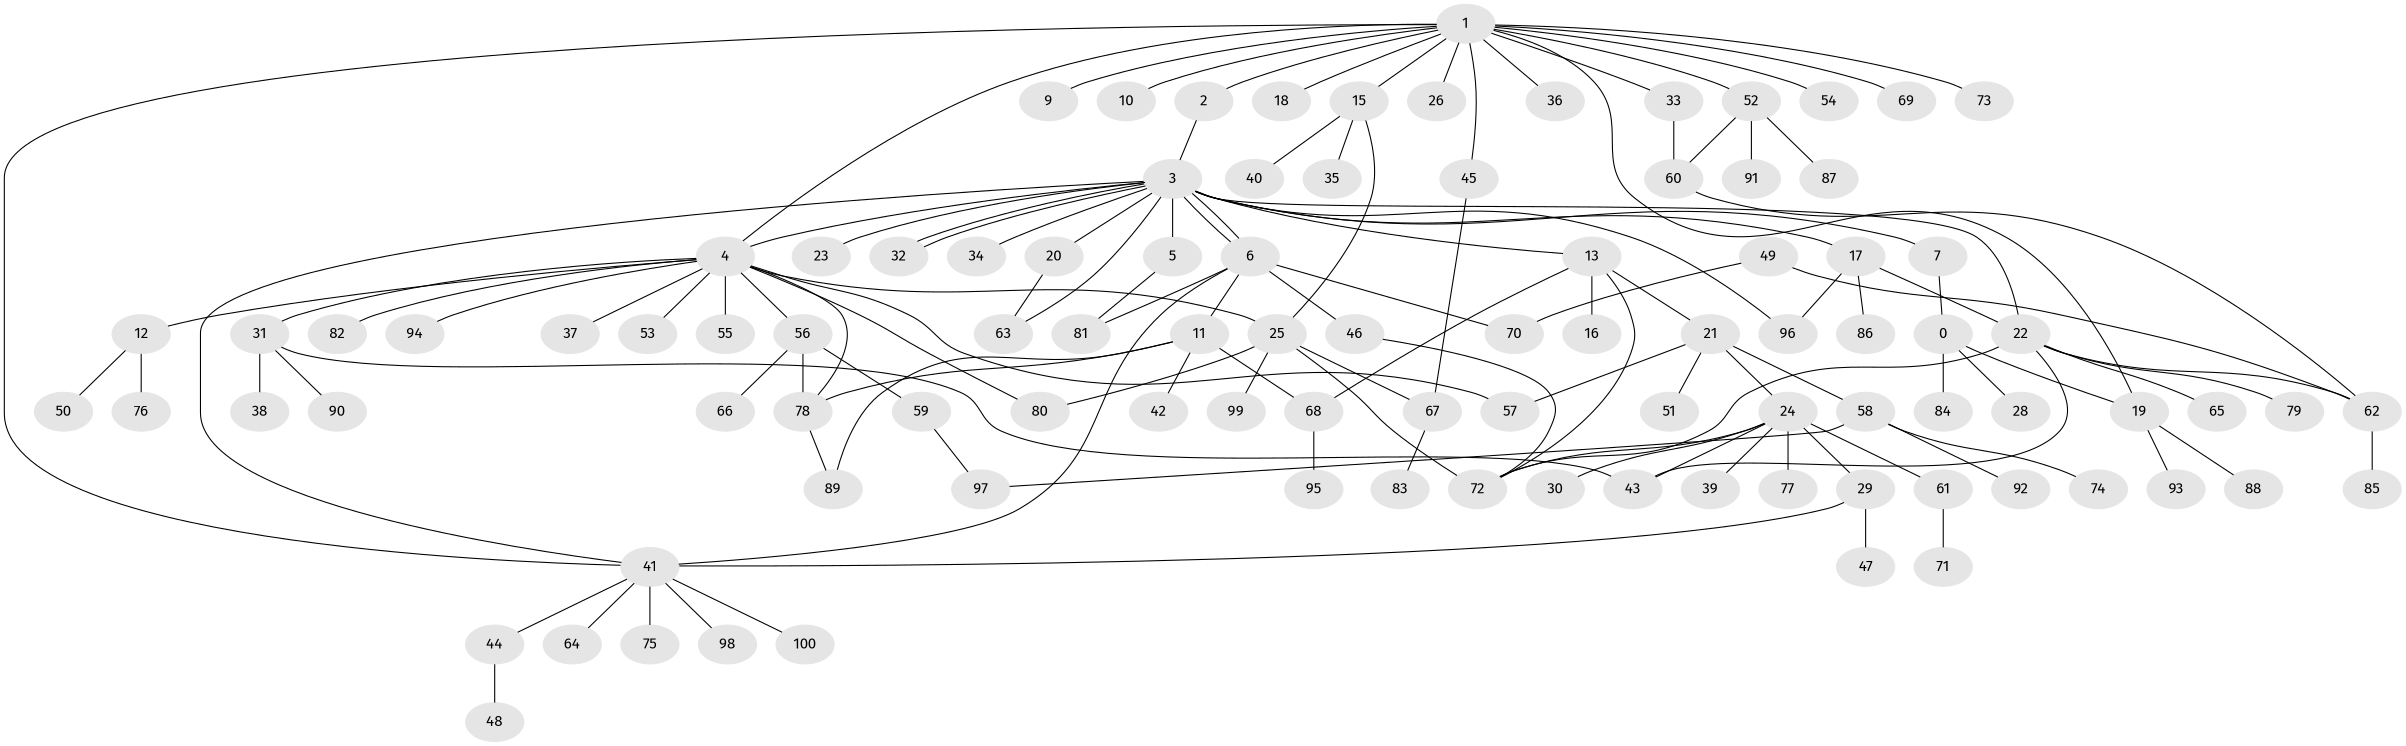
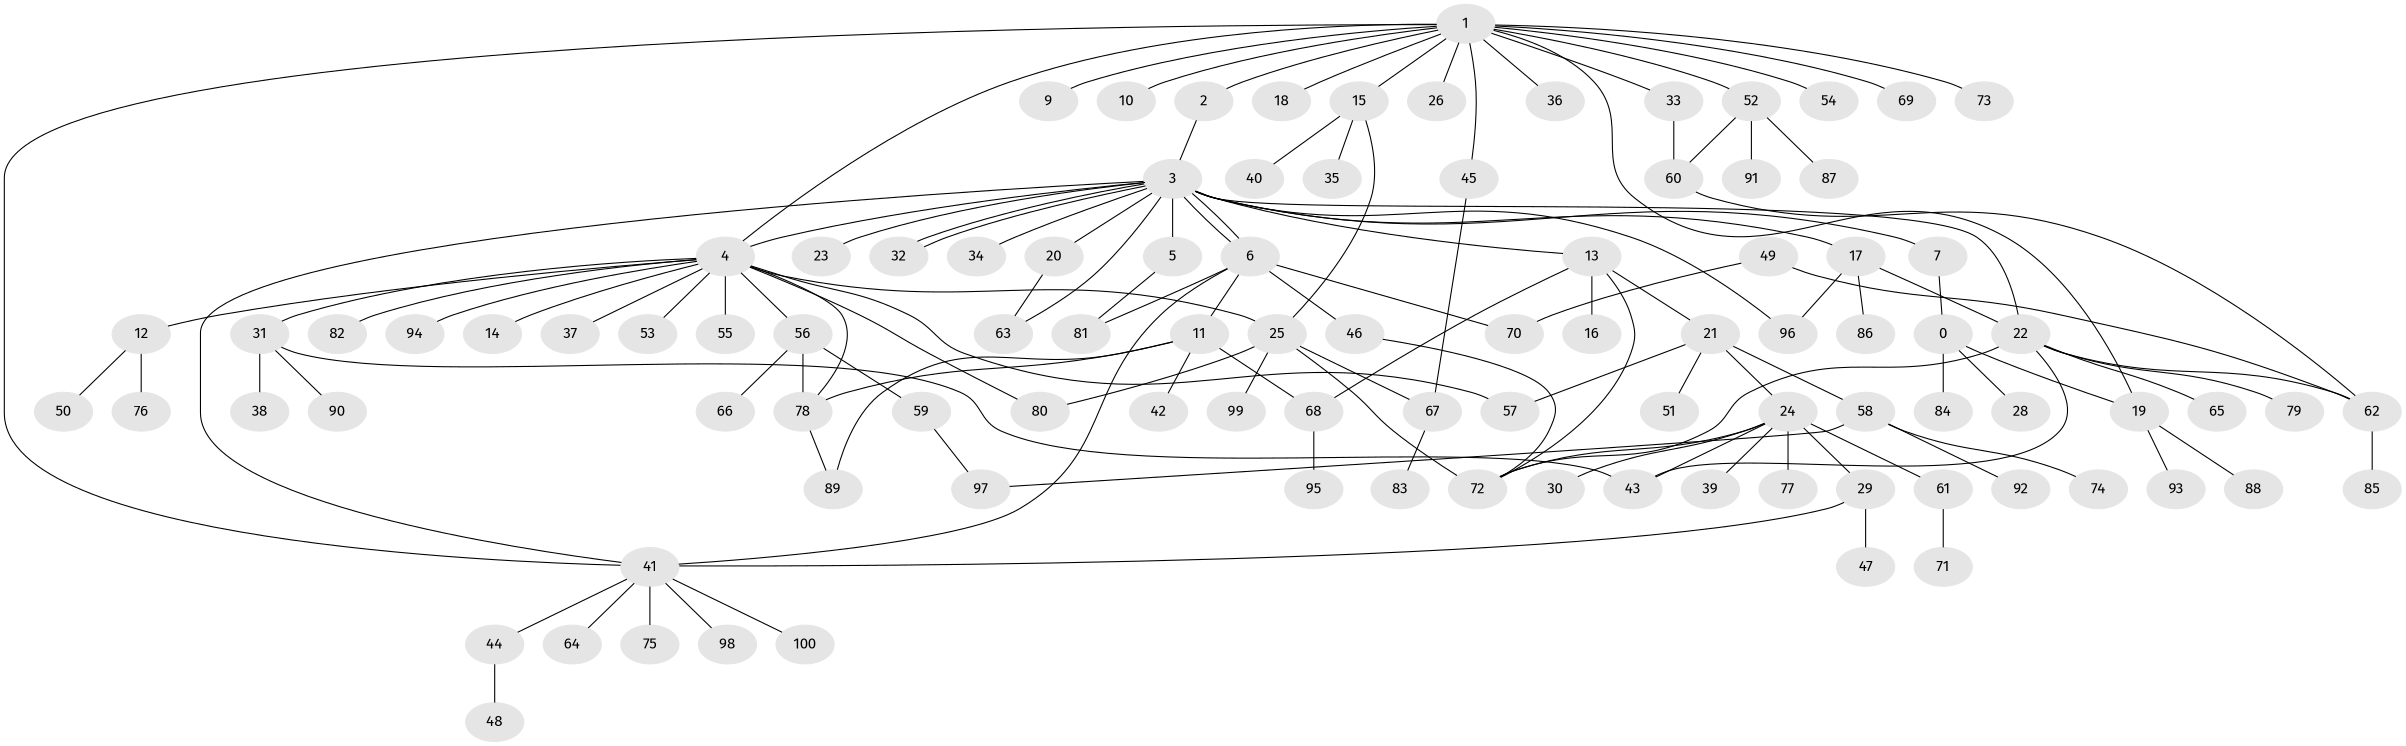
node "14": added
